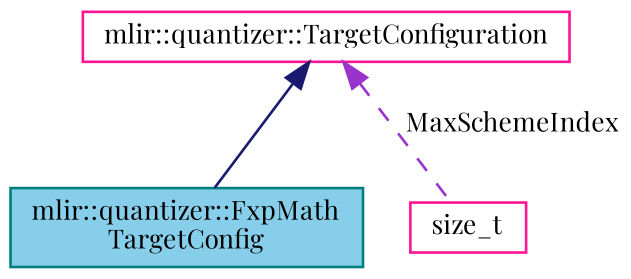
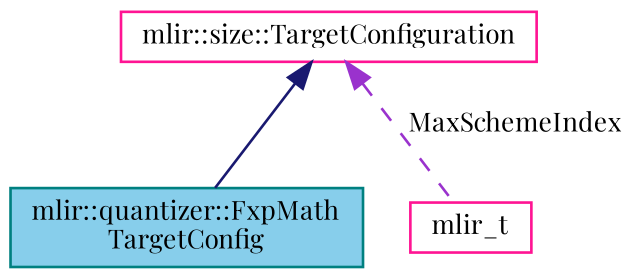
node "mlir::quantizer::TargetConfiguration": label "mlir::quantizer::TargetConfiguration" -> "mlir::size::TargetConfiguration"
node "size_t": label "size_t" -> "mlir_t"
